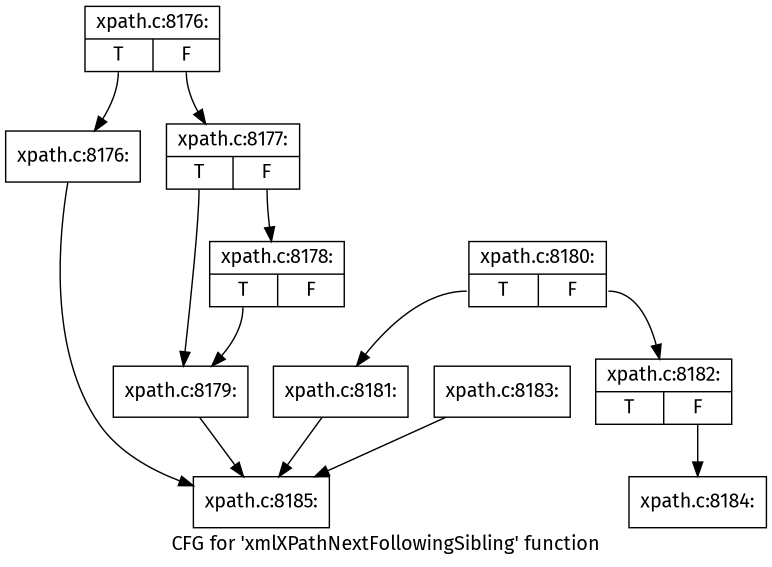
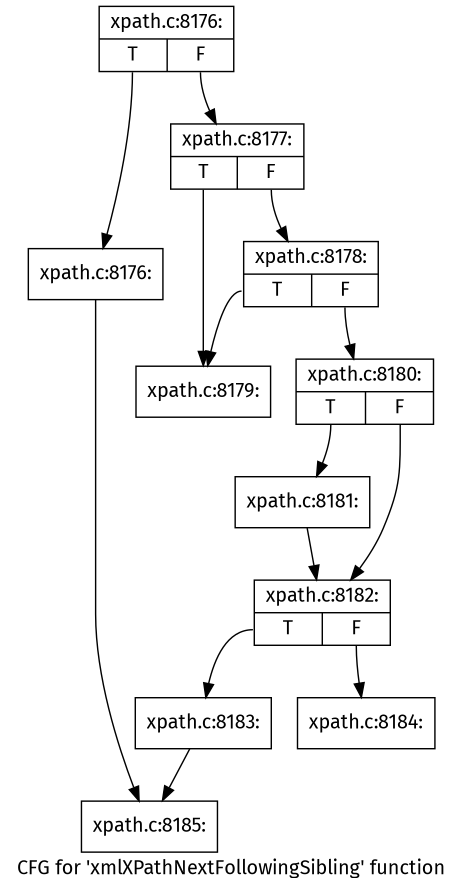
edge "xpath.c:8178:" -> "xpath.c:8180:": added
edge "xpath.c:8179:" -> "xpath.c:8185:": removed
edge "xpath.c:8181:" -> "xpath.c:8185:": now "xpath.c:8181:" -> "xpath.c:8182:"
edge "xpath.c:8182:" -> "xpath.c:8183:": added
